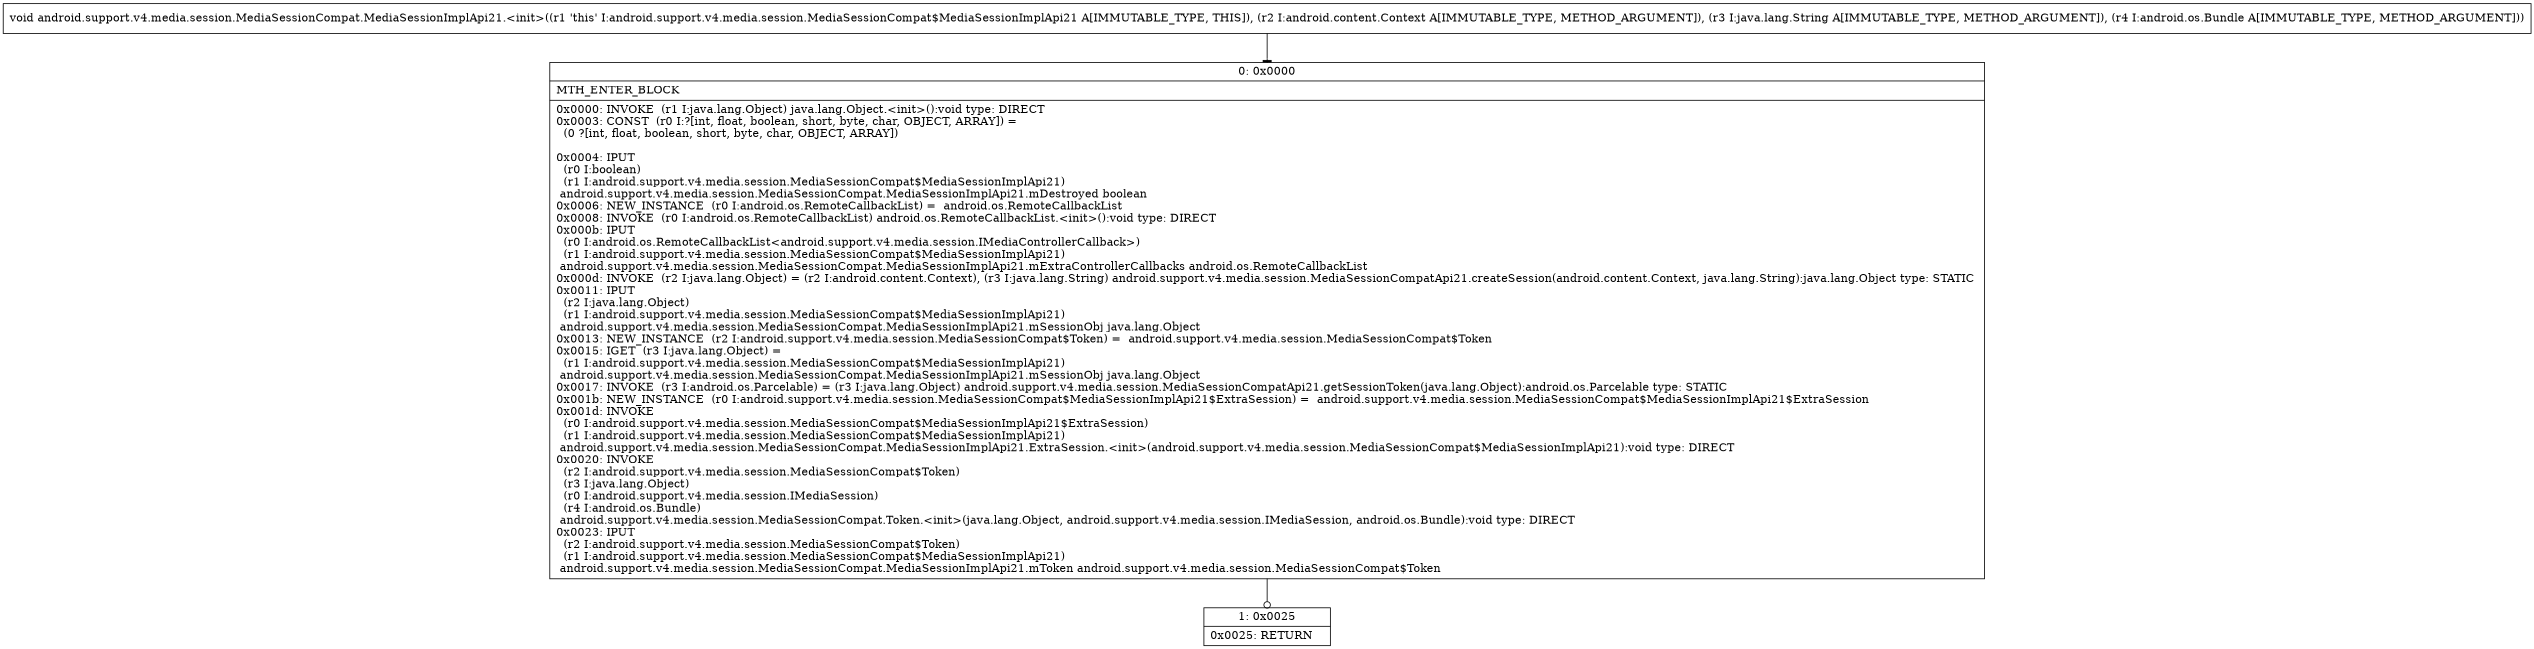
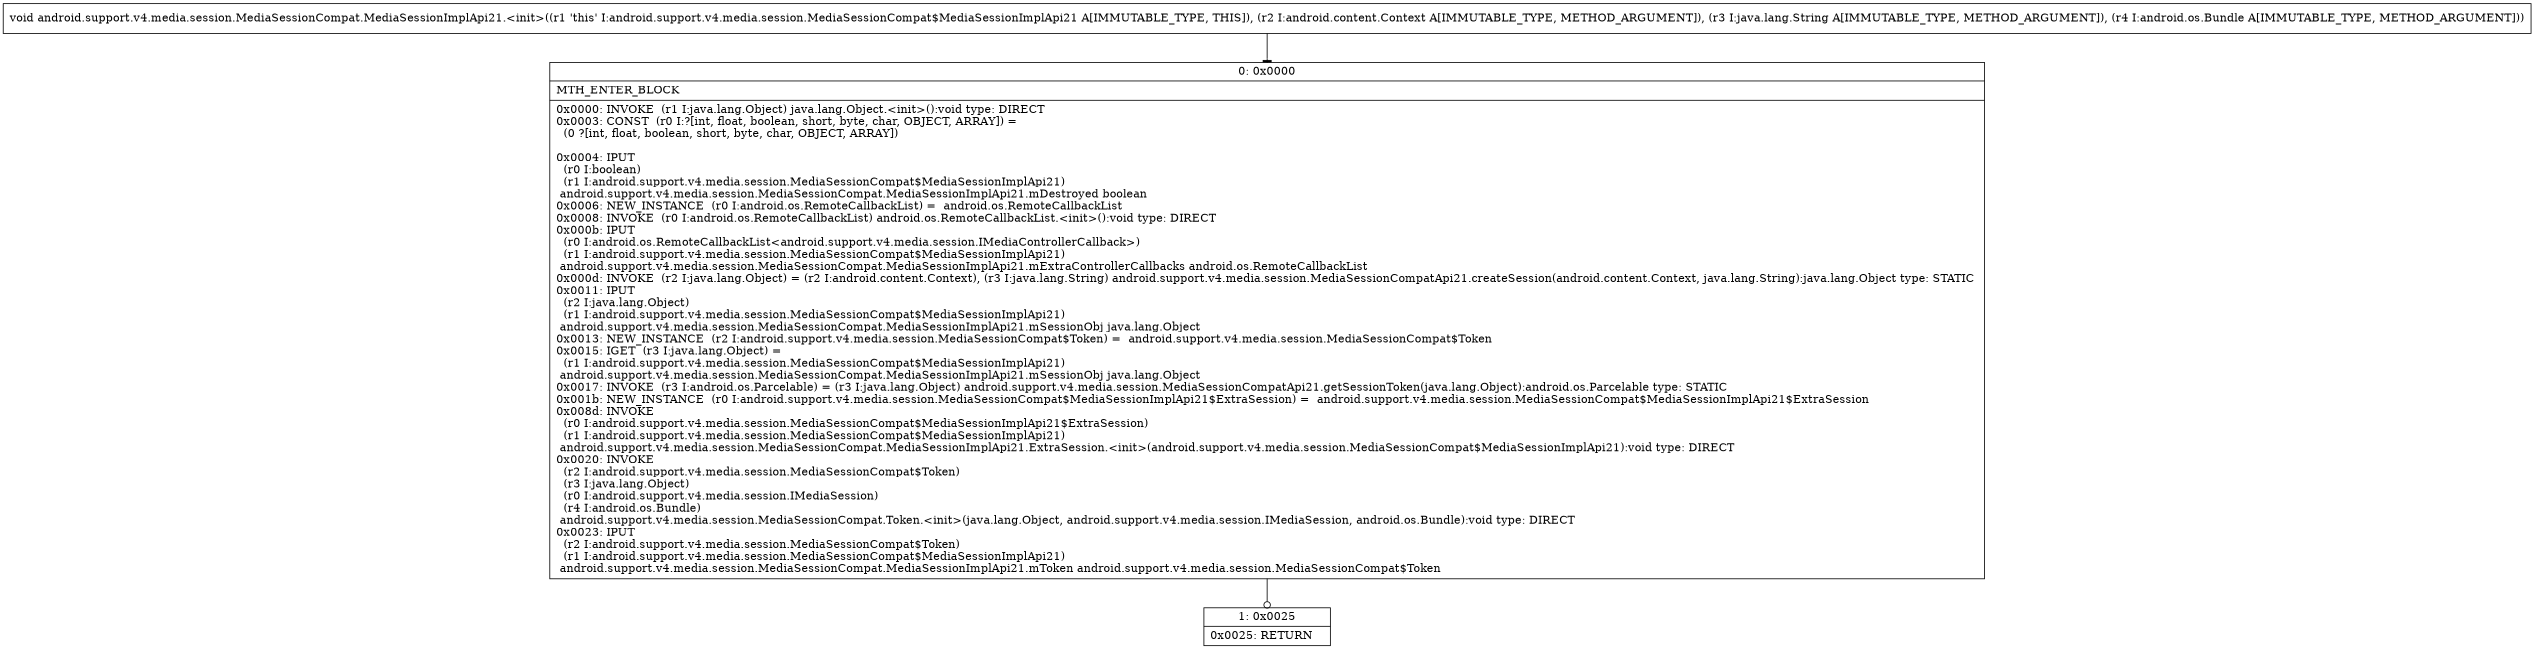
node "0: 0x0000": text "0x001d: INVOKE" -> "0x008d: INVOKE"
